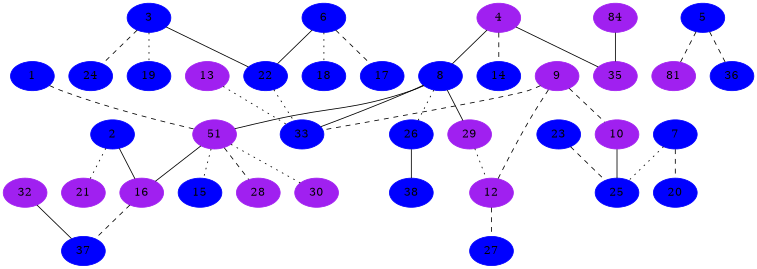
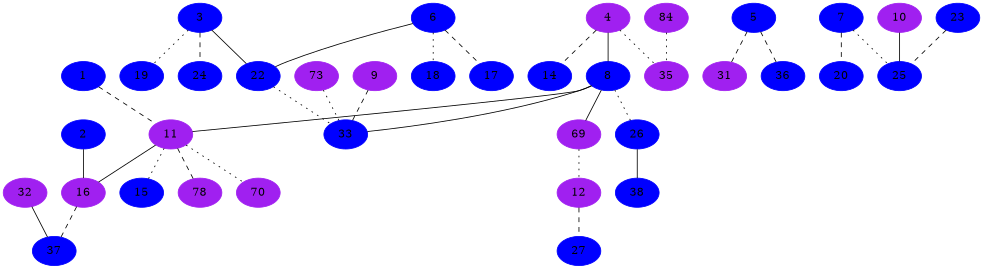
edge "4" -- "35": style solid -> dotted
edge "84" -- "35": style solid -> dotted
node "13": label "13" -> "73"
node "81": label "81" -> "31"
edge "9" -- "10": removed
node "51": label "51" -> "11"
node "29": label "29" -> "69"
edge "9" -- "12": removed
node "21": removed
node "28": label "28" -> "78"
node "30": label "30" -> "70"
